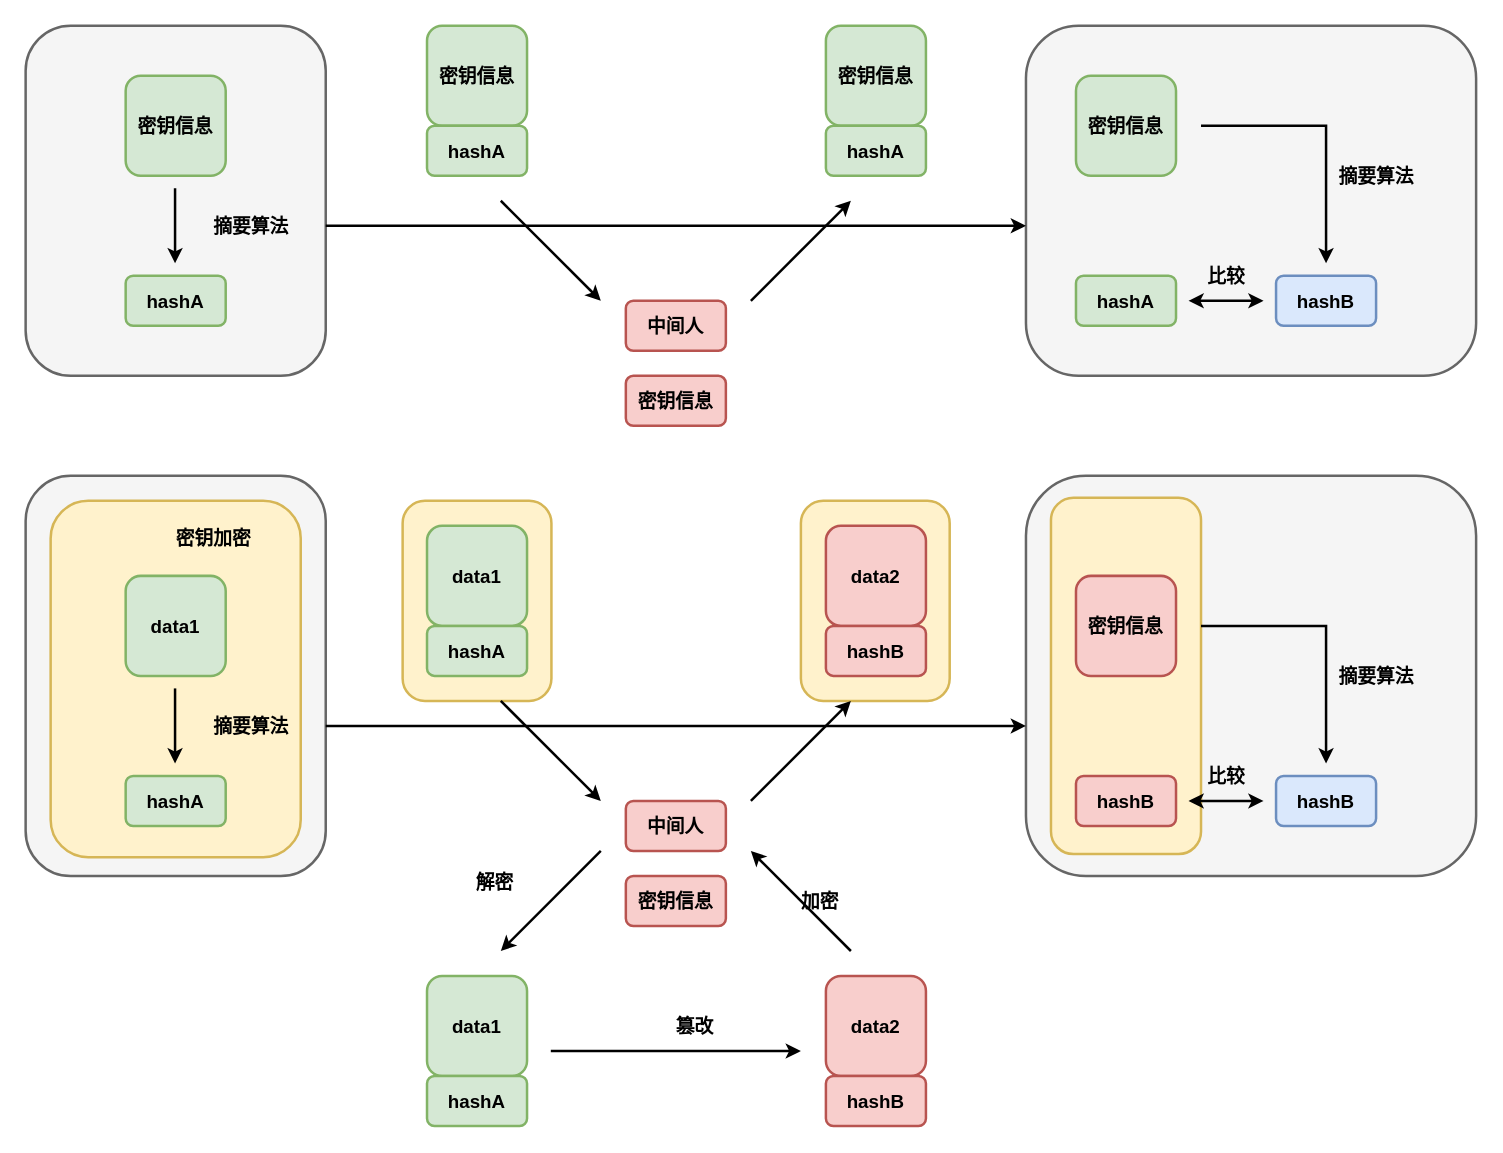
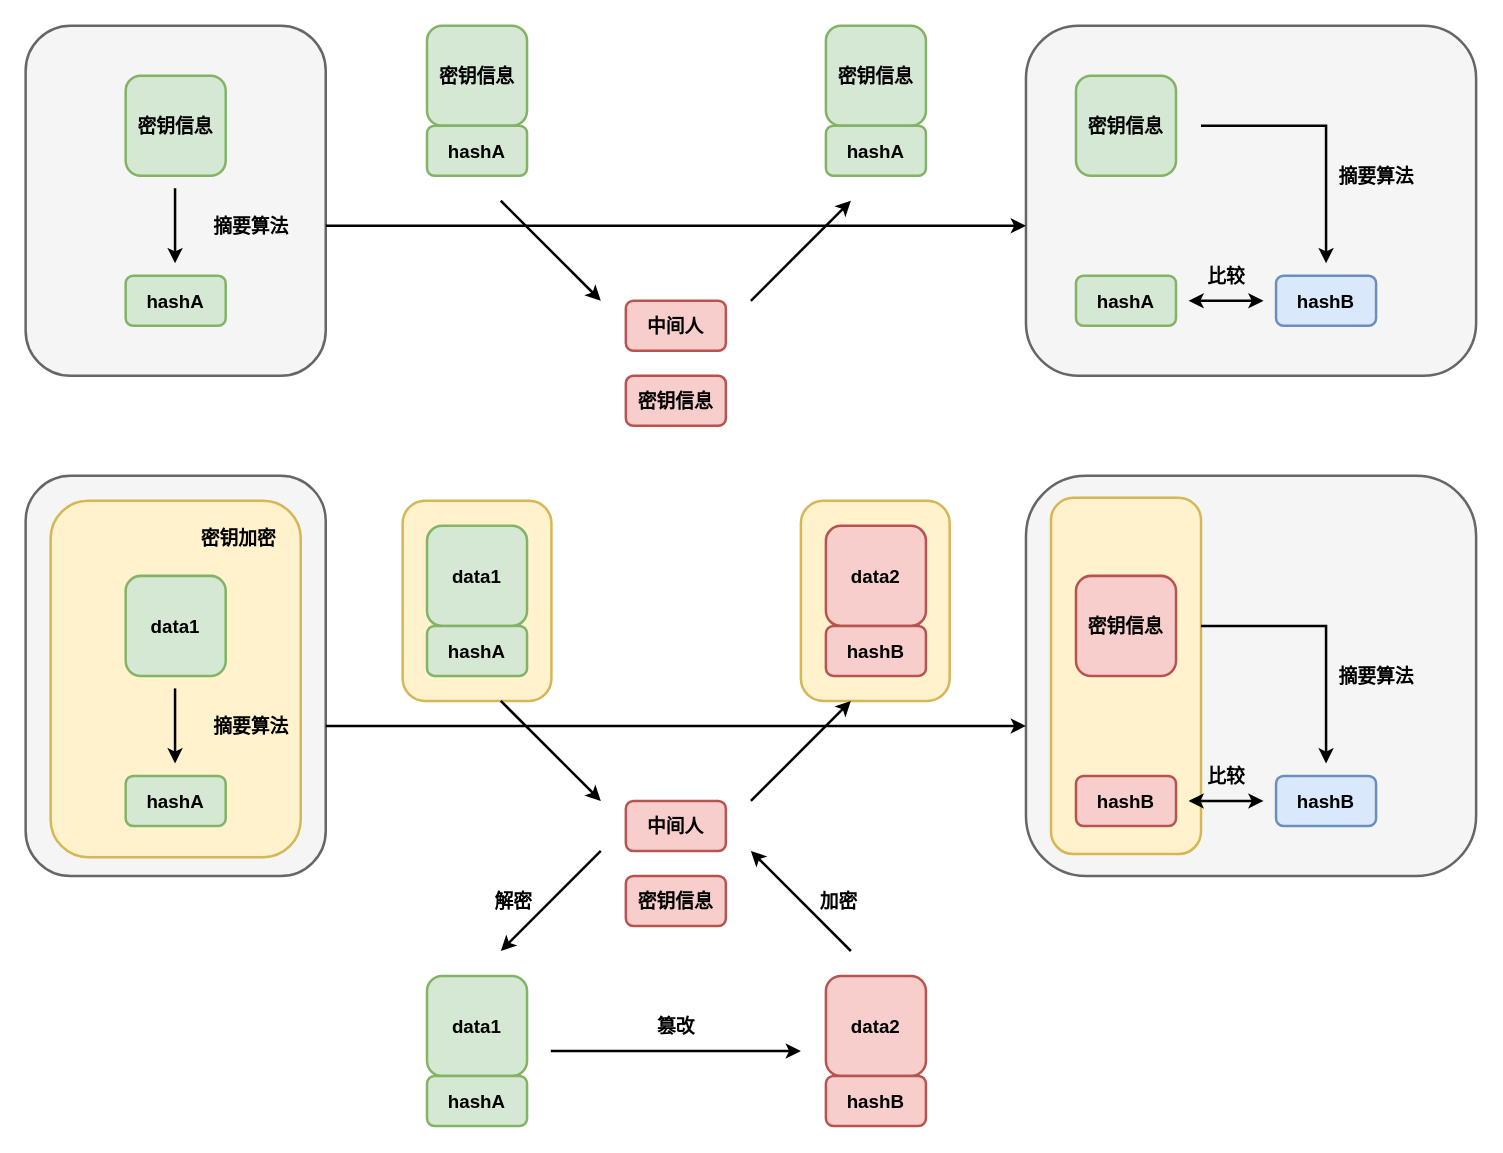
node "密钥加密": moved (213, 538) -> (238, 538)
node "解密": moved (494, 882) -> (513, 901)
node "加密": moved (819, 901) -> (838, 901)
node "篡改": moved (694, 1026) -> (676, 1026)
